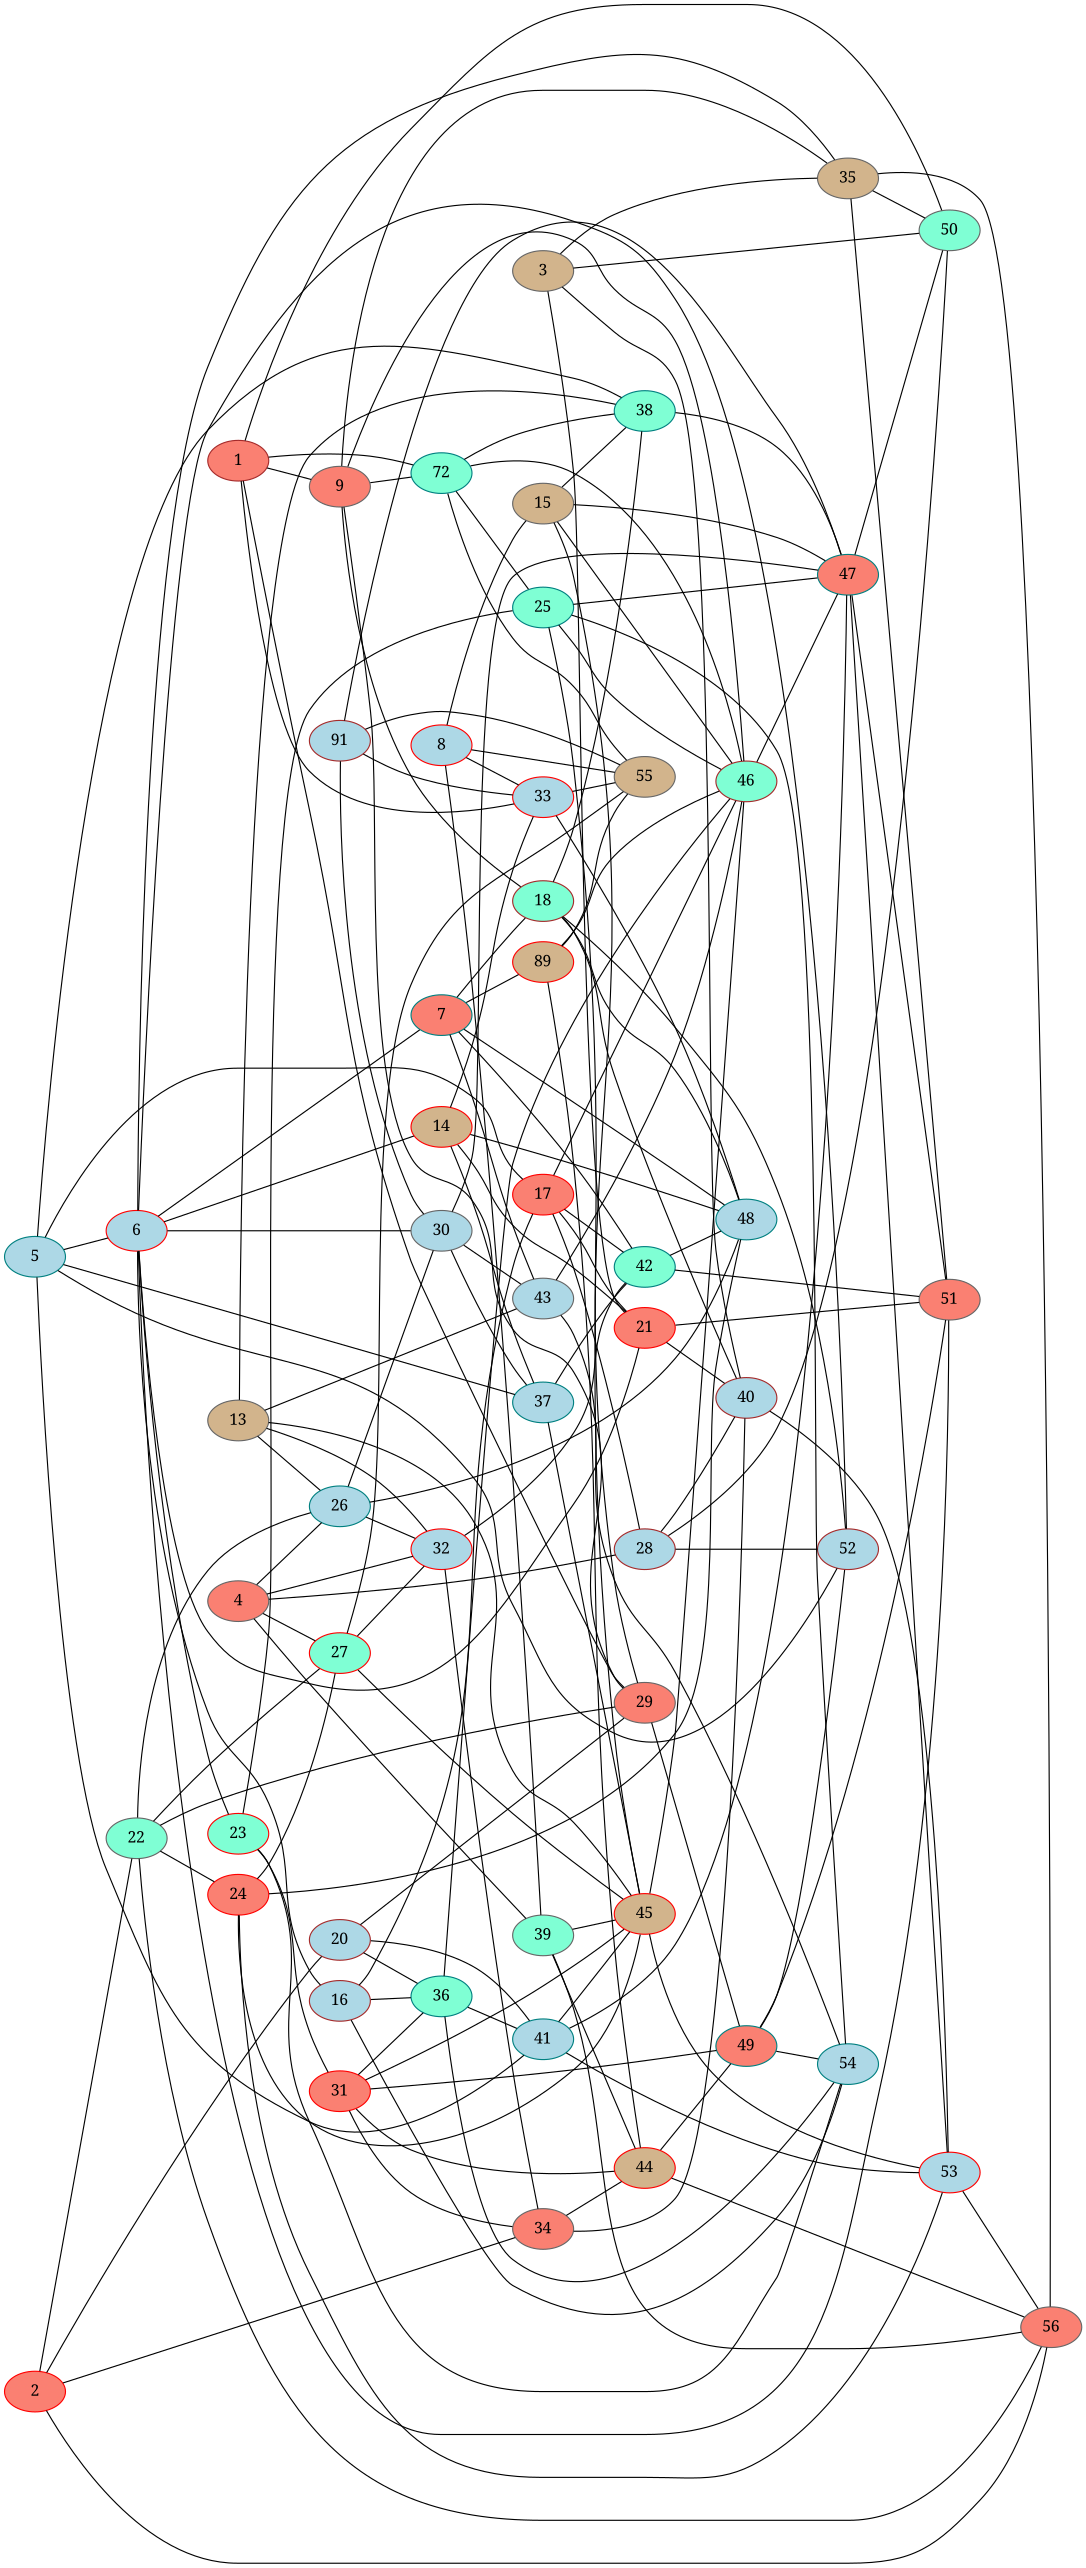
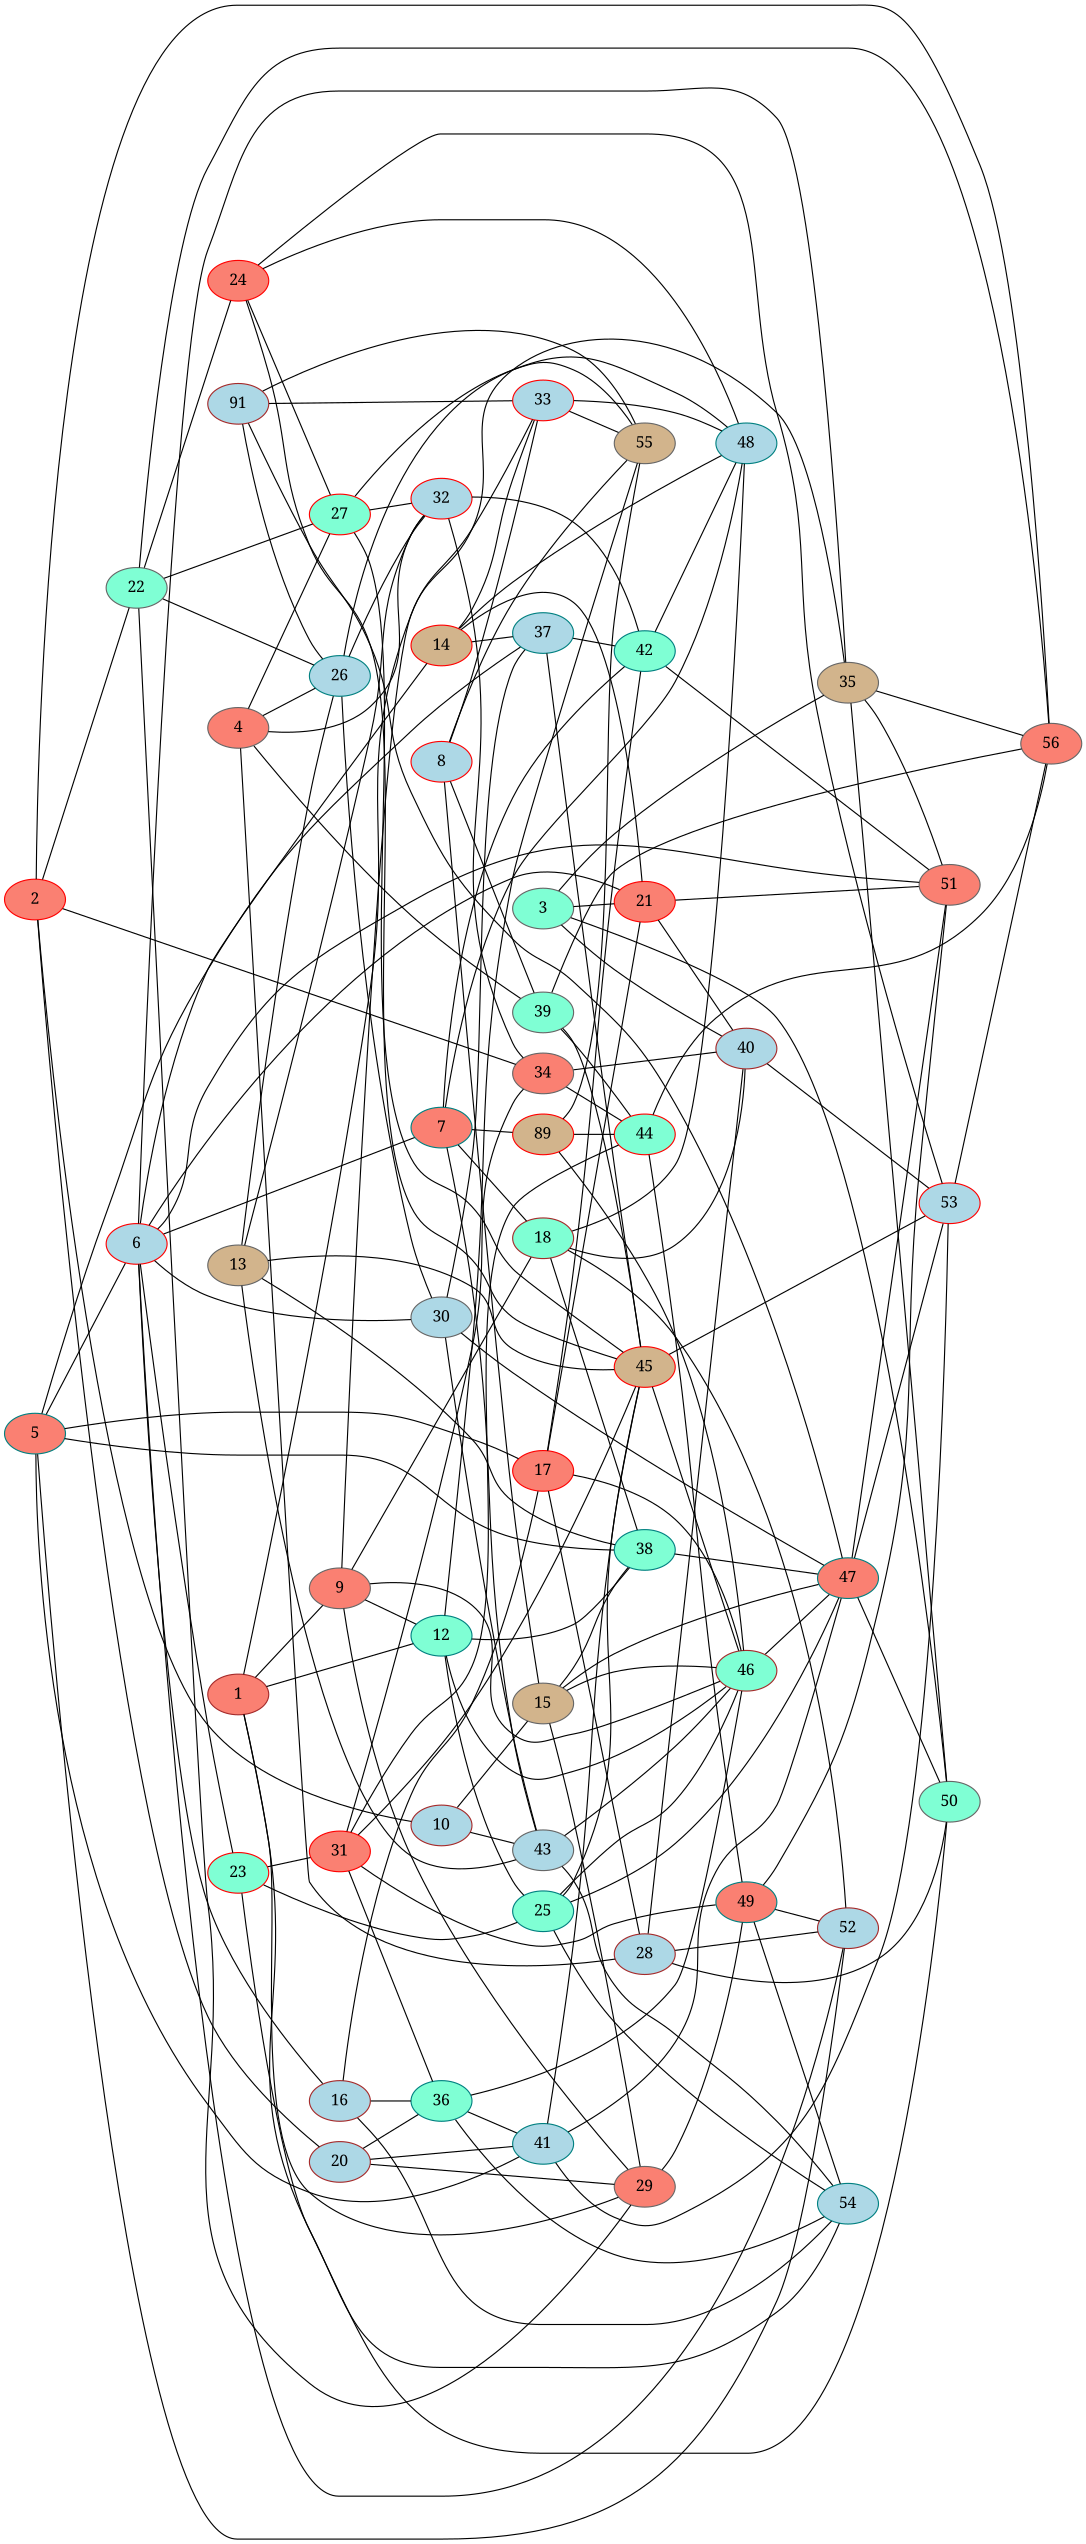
node "3": fillcolor tan -> aquamarine
node "72": label "72" -> "12"
edge "91" -- "30": now "91" -- "26"
node "5": fillcolor lightblue -> salmon
node "10": added
node "44": fillcolor tan -> aquamarine
